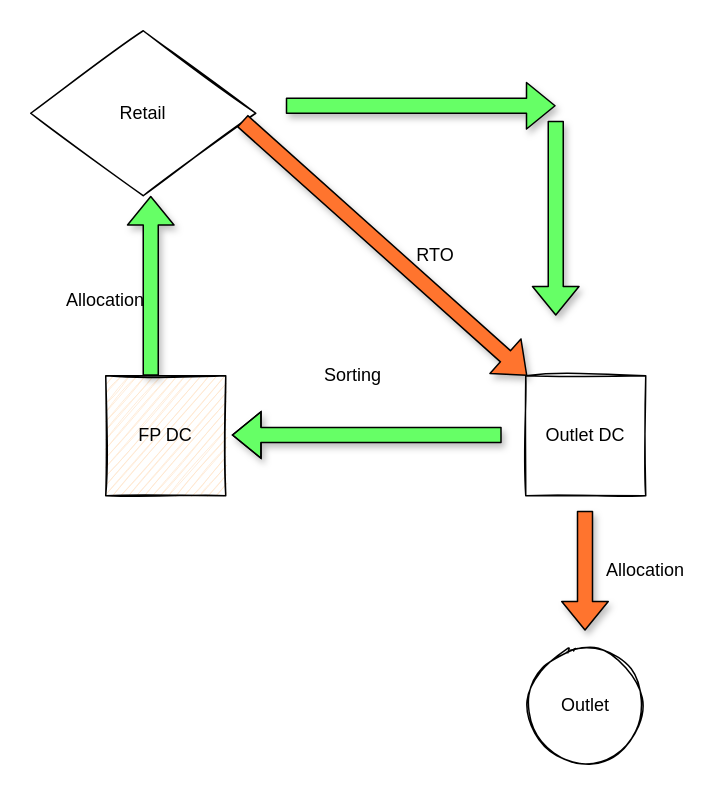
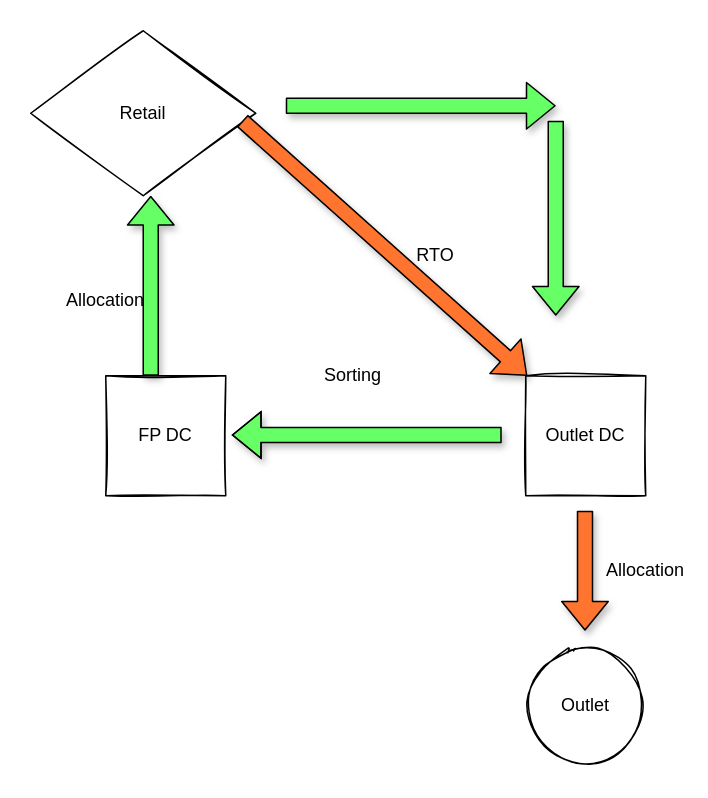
node "FP DC": fillcolor #ffe6cc -> #ffffff
